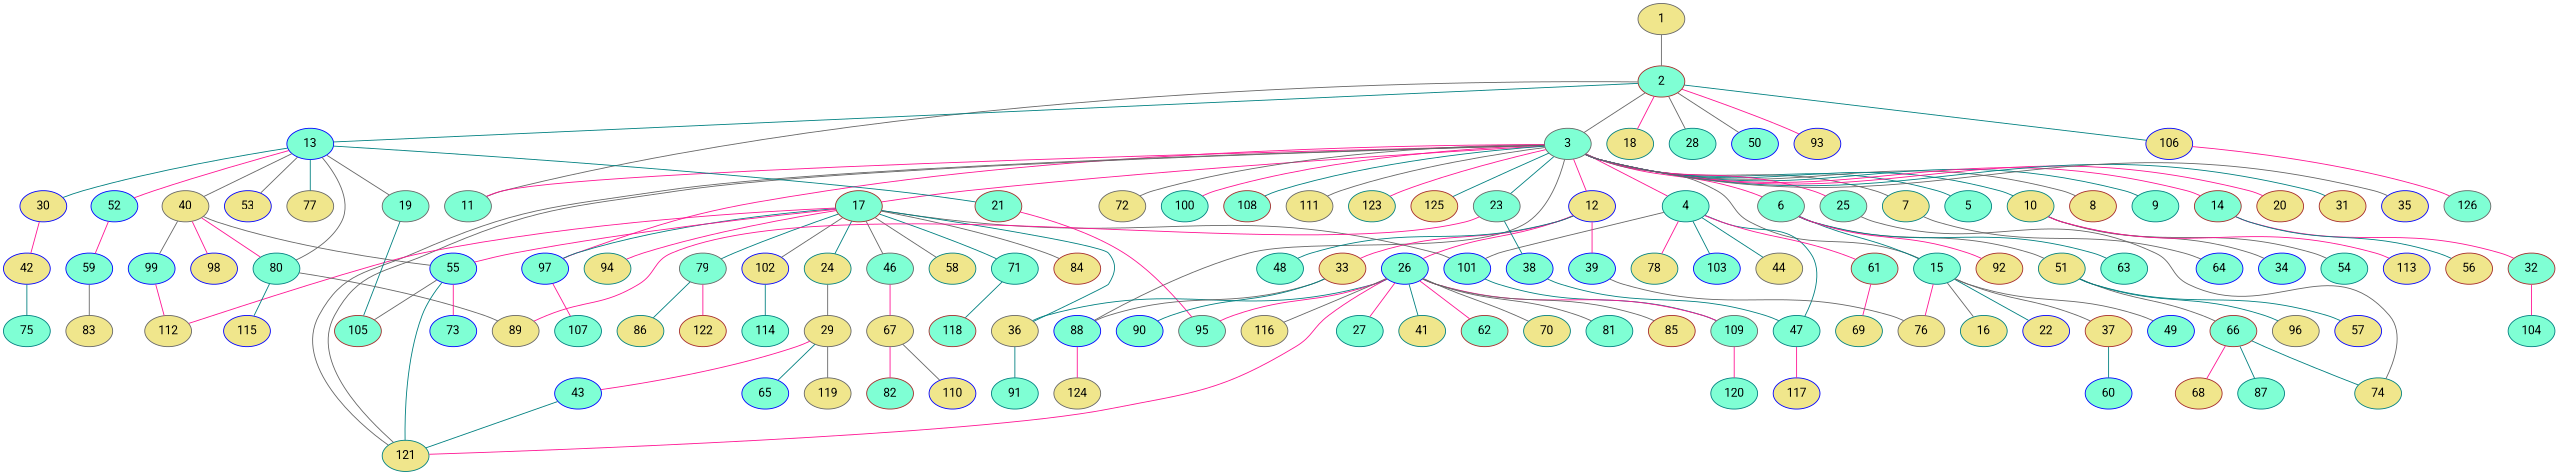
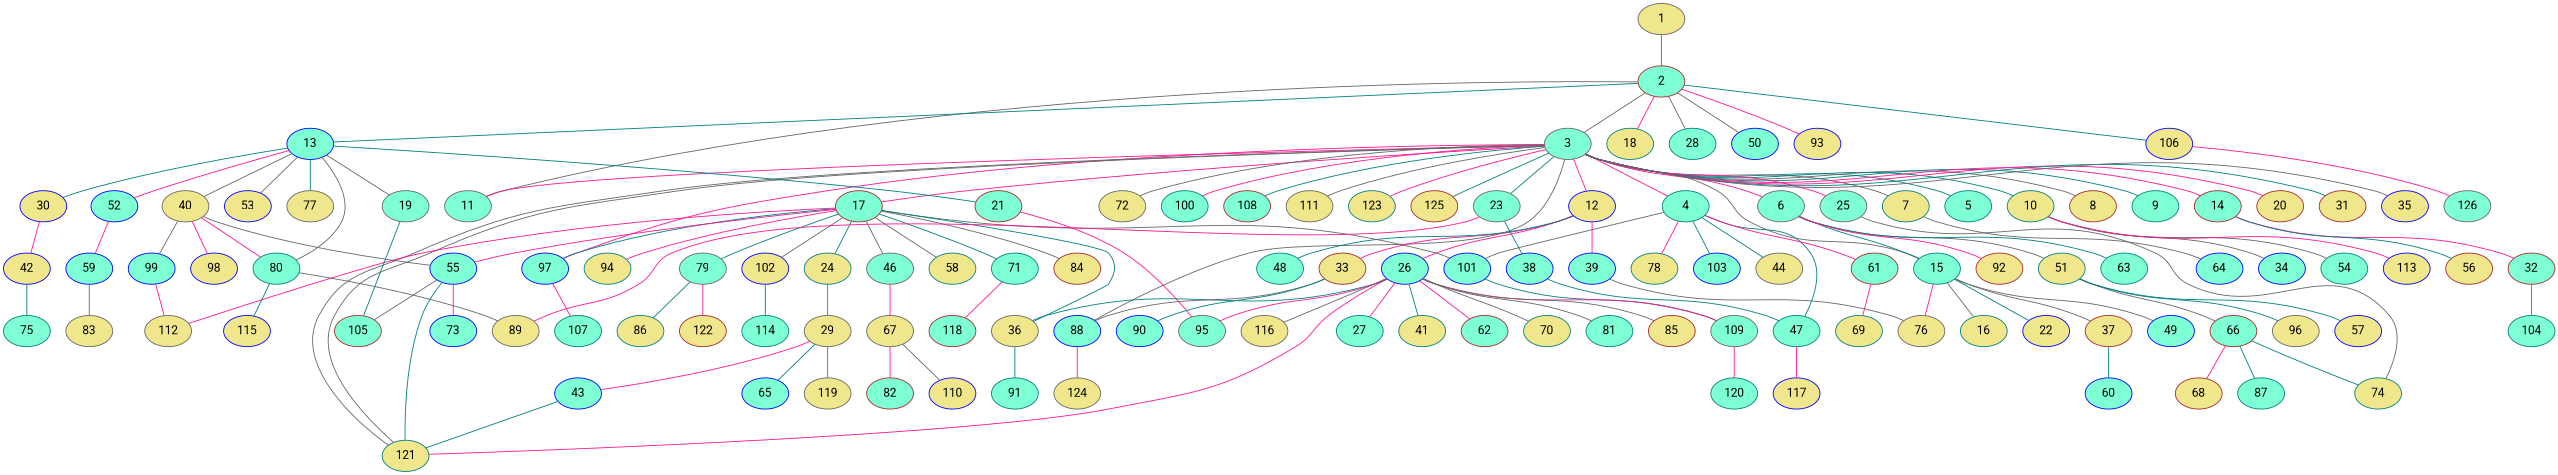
edge "71" -- "118": color teal -> deeppink
